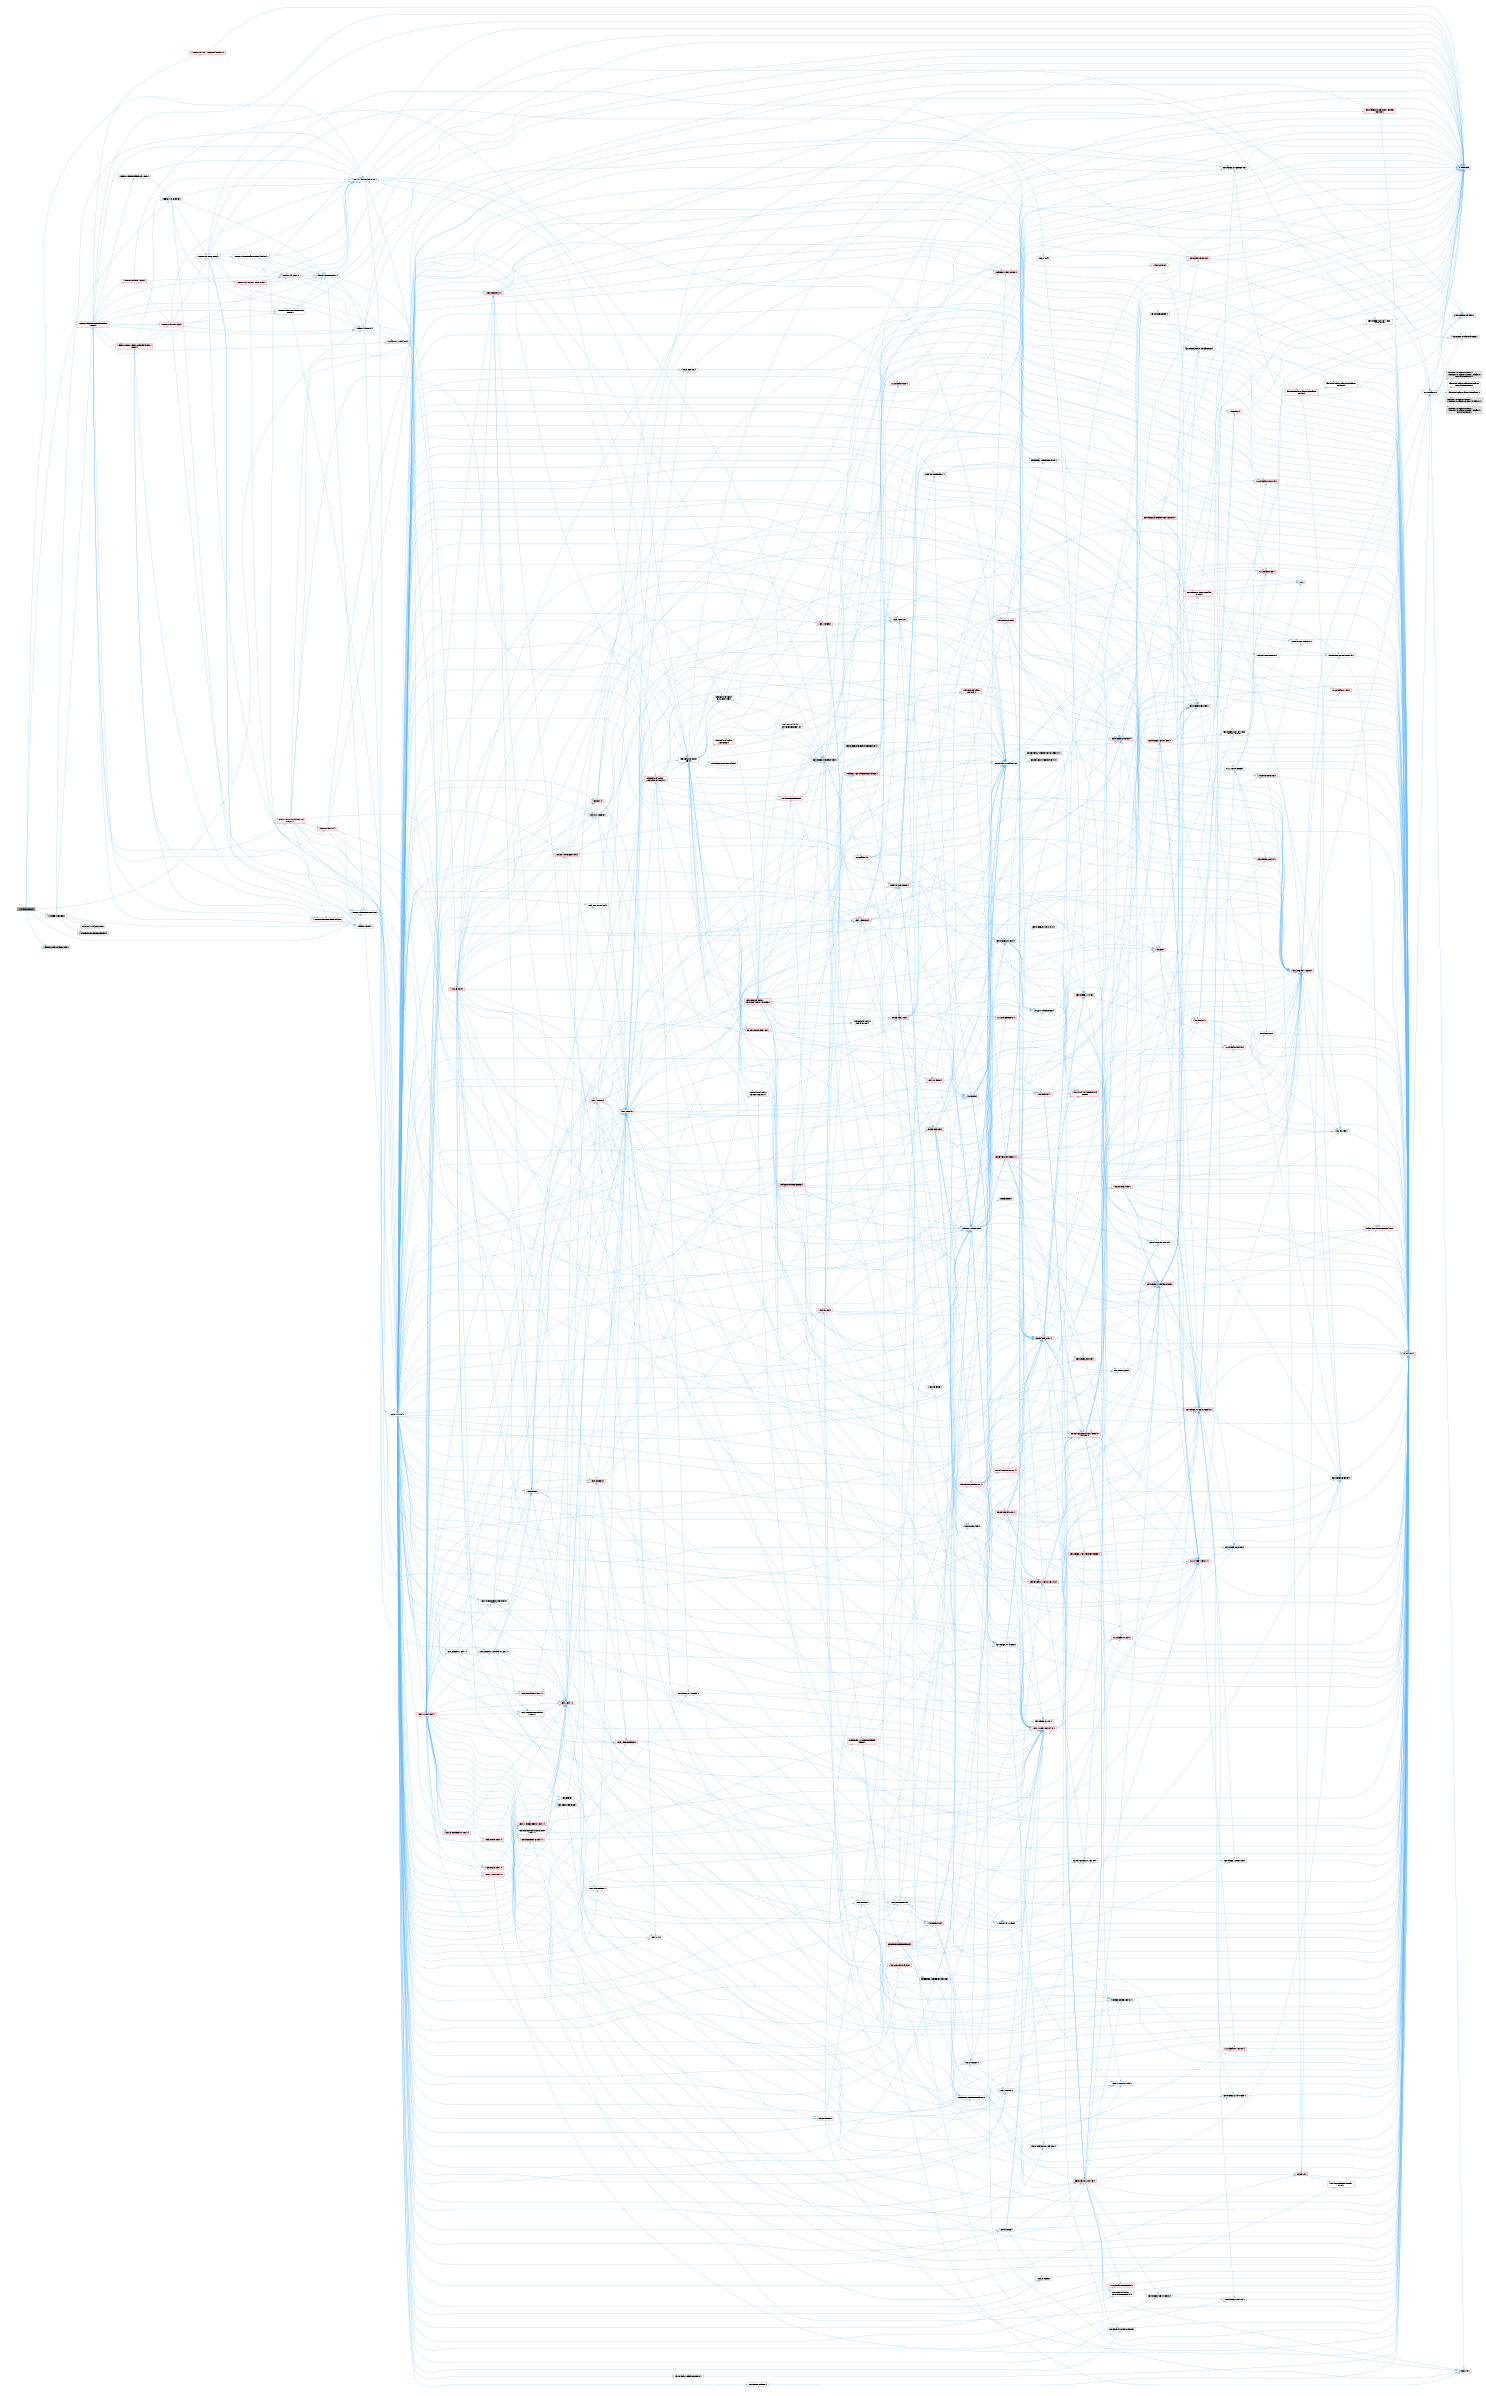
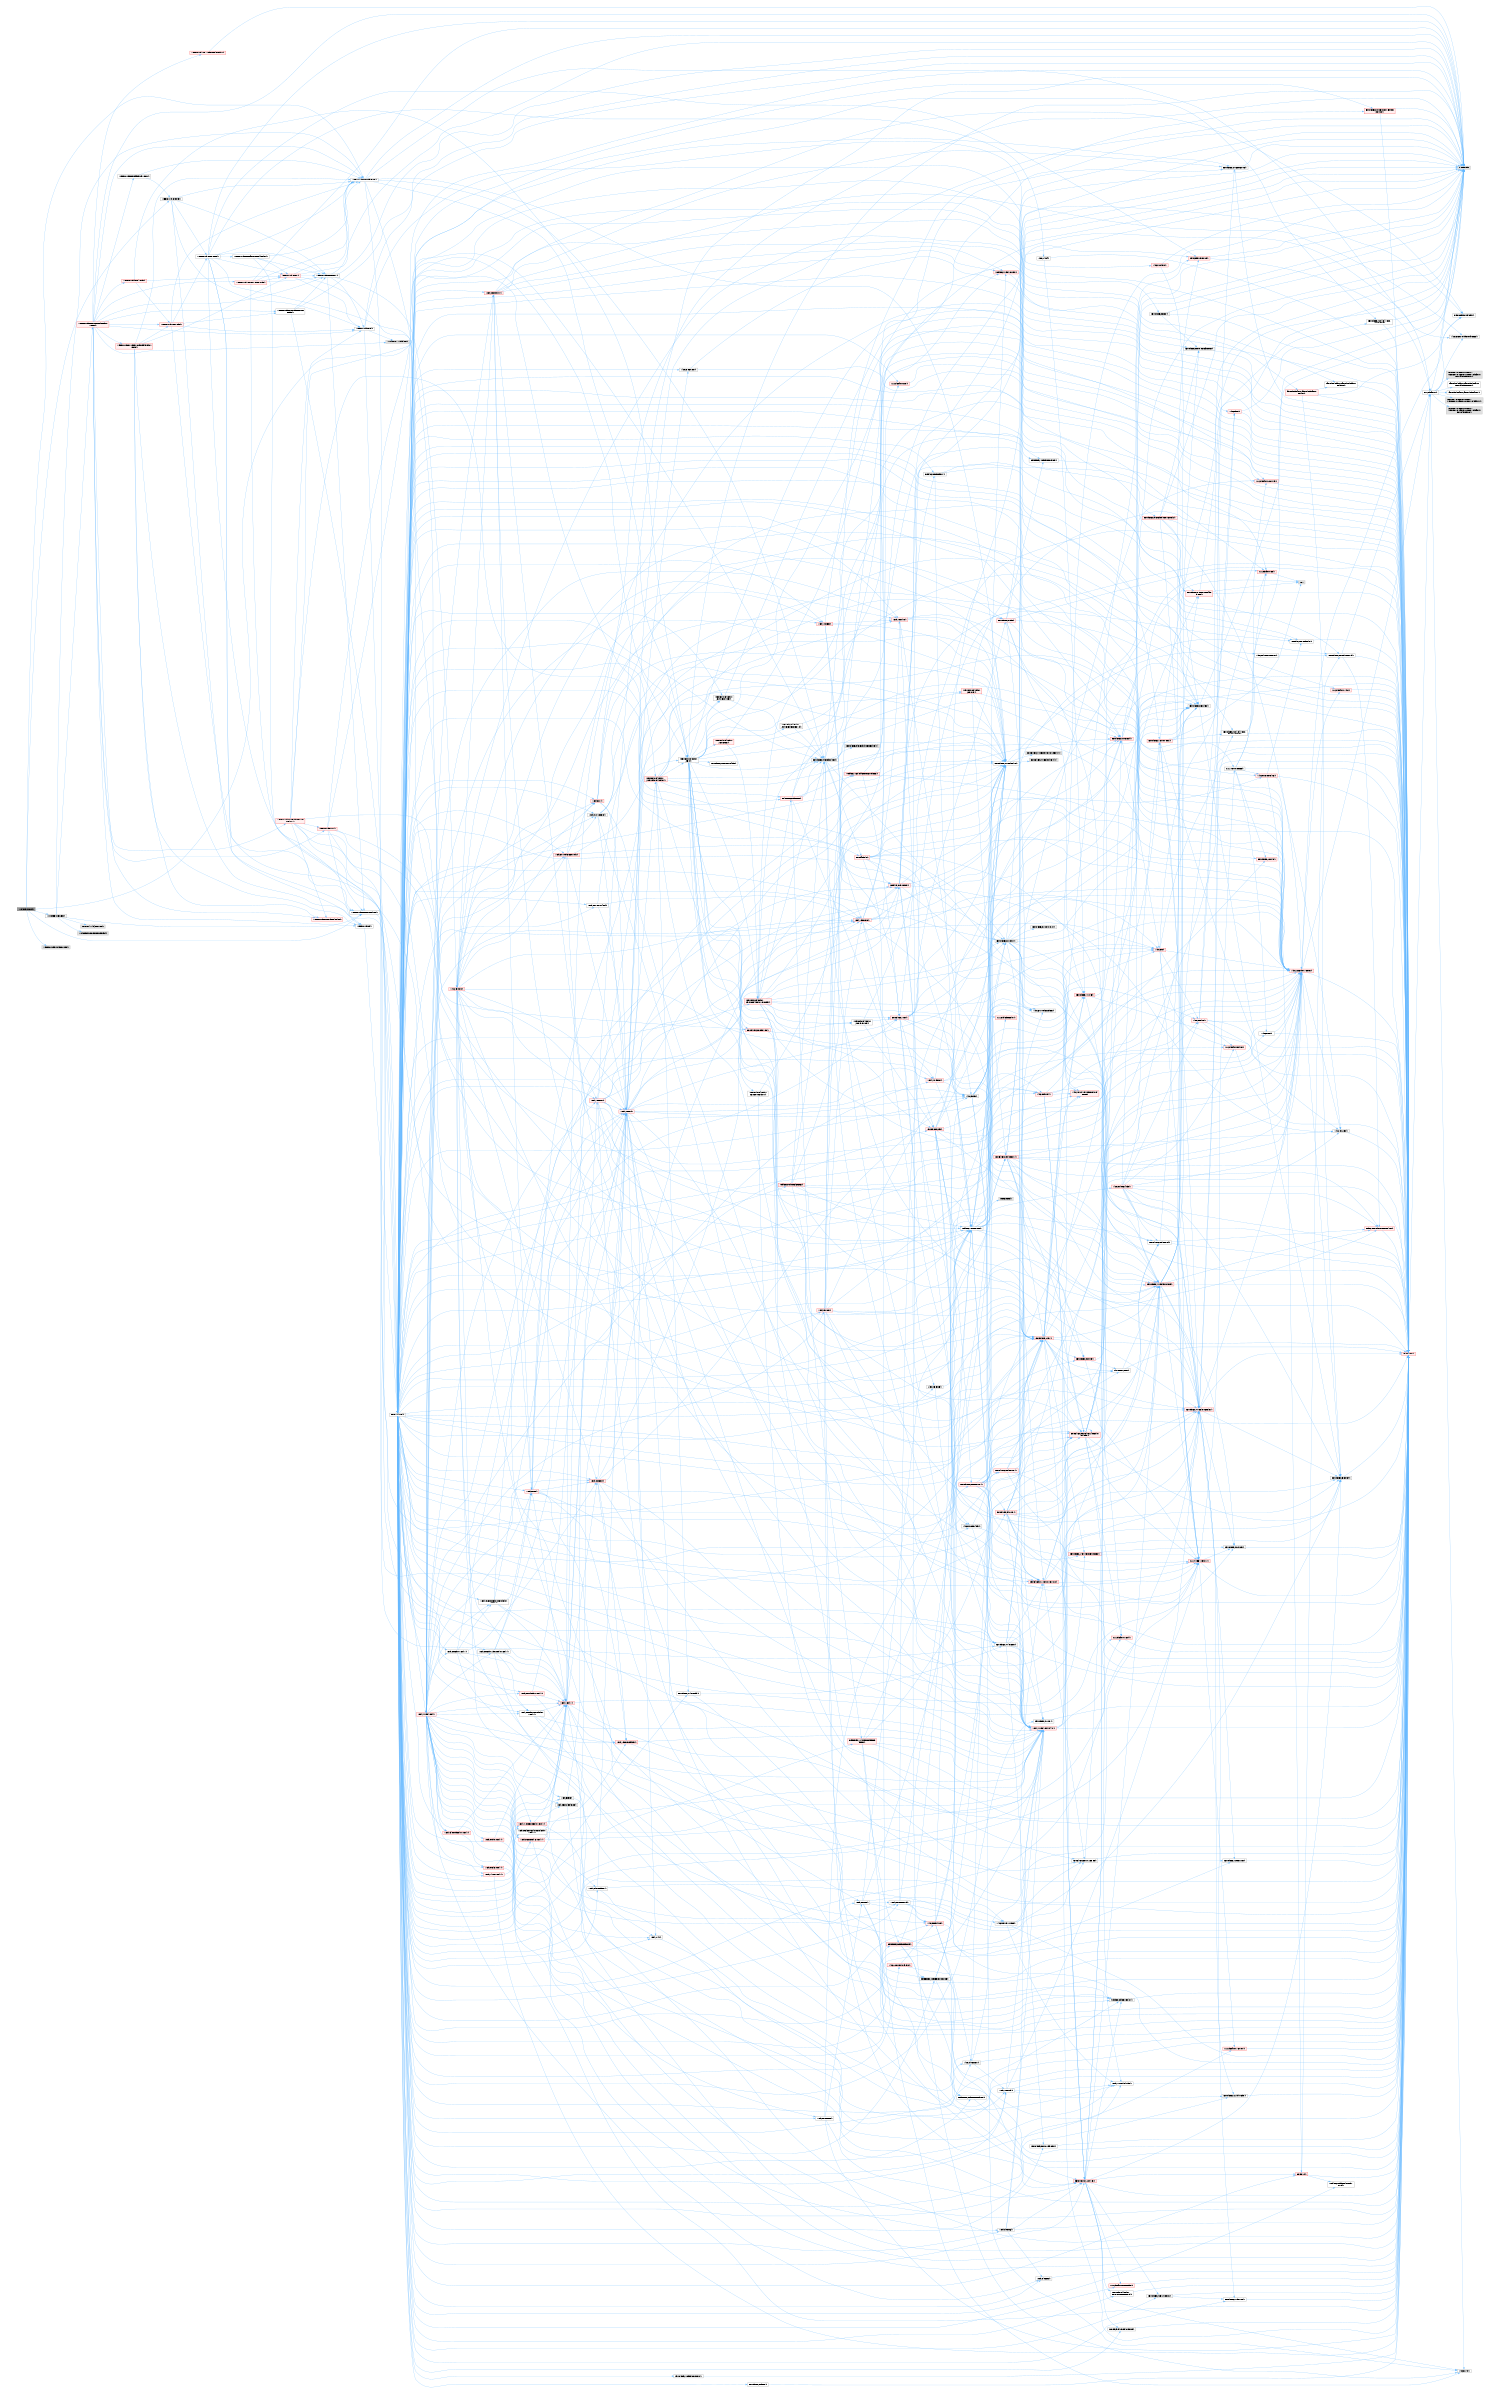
edge "MetasoundFrontendRegistries.h" -> "MetasoundLog.h": now "MetasoundEnum.h" -> "MetasoundLog.h"
node "Sorting/Exec.h": label "Sorting/Exec.h" -> "Misc/Exec.h"
edge "CoreMinimal.h" -> "Internationalization /TextComparison.h": now "CoreMinimal.h" -> "Logging/LogMacros.h"
